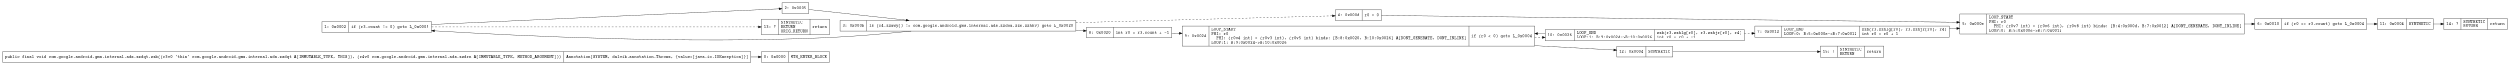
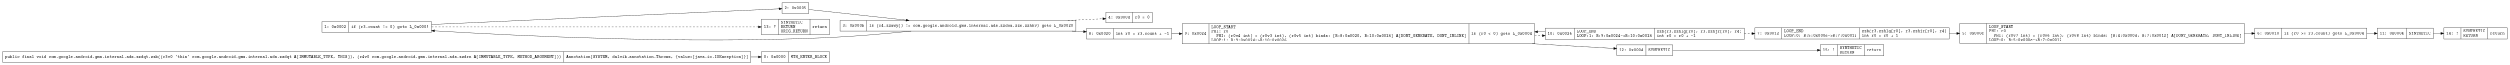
edge "4: 0x000d" -> "5: 0x000e": removed
